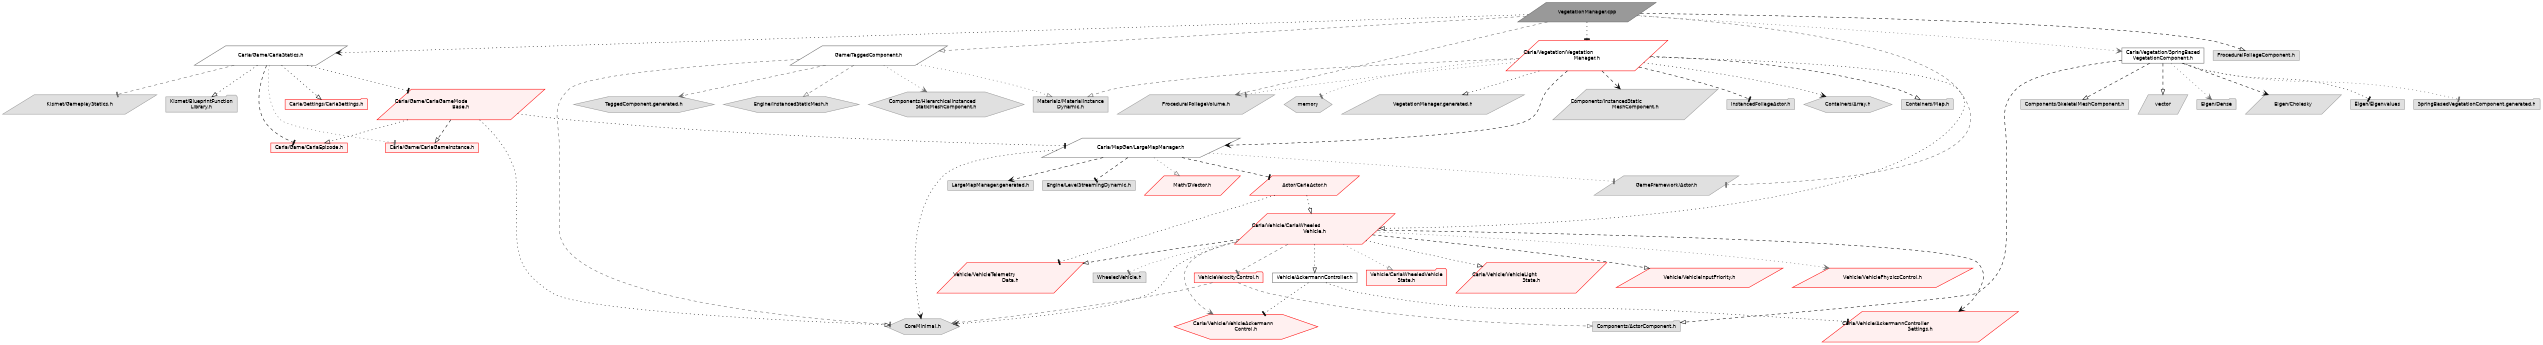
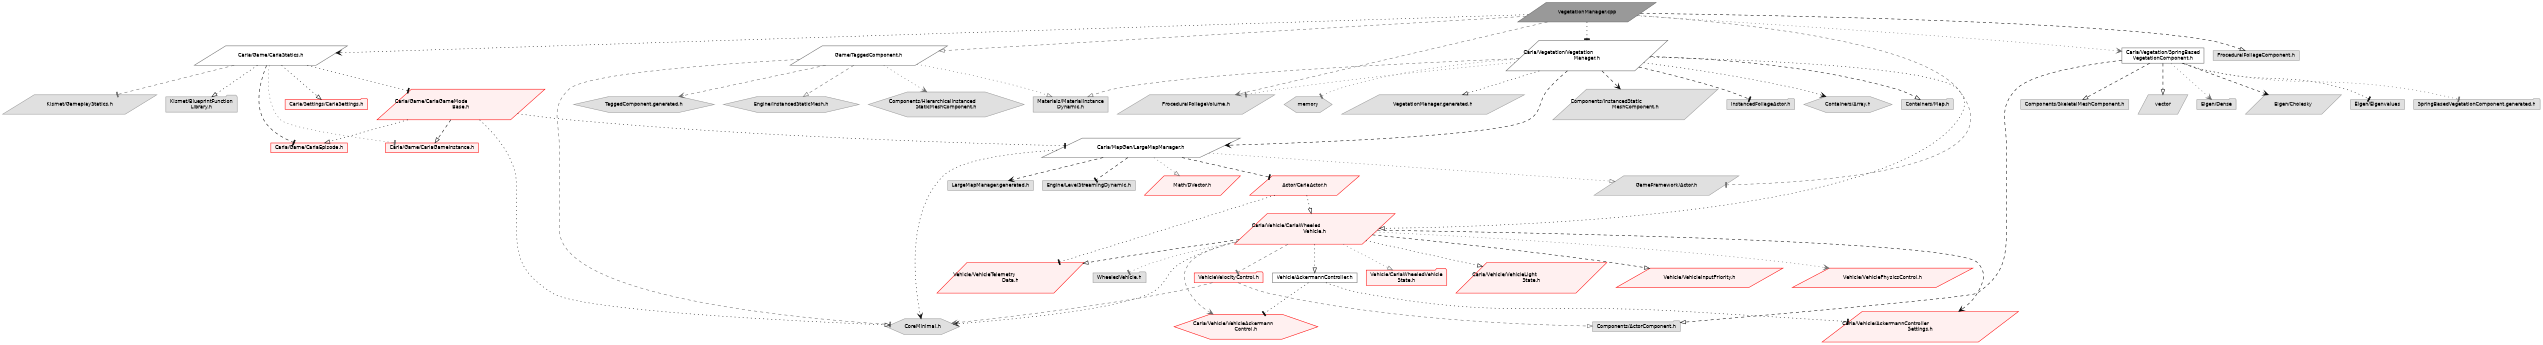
node "Carla/Vegetation/Vegetation Manager.h": color red -> grey40
edge "Carla/MapGen/LargeMapManager.h" -> "GameFramework/Actor.h": arrowhead tee -> onormal
